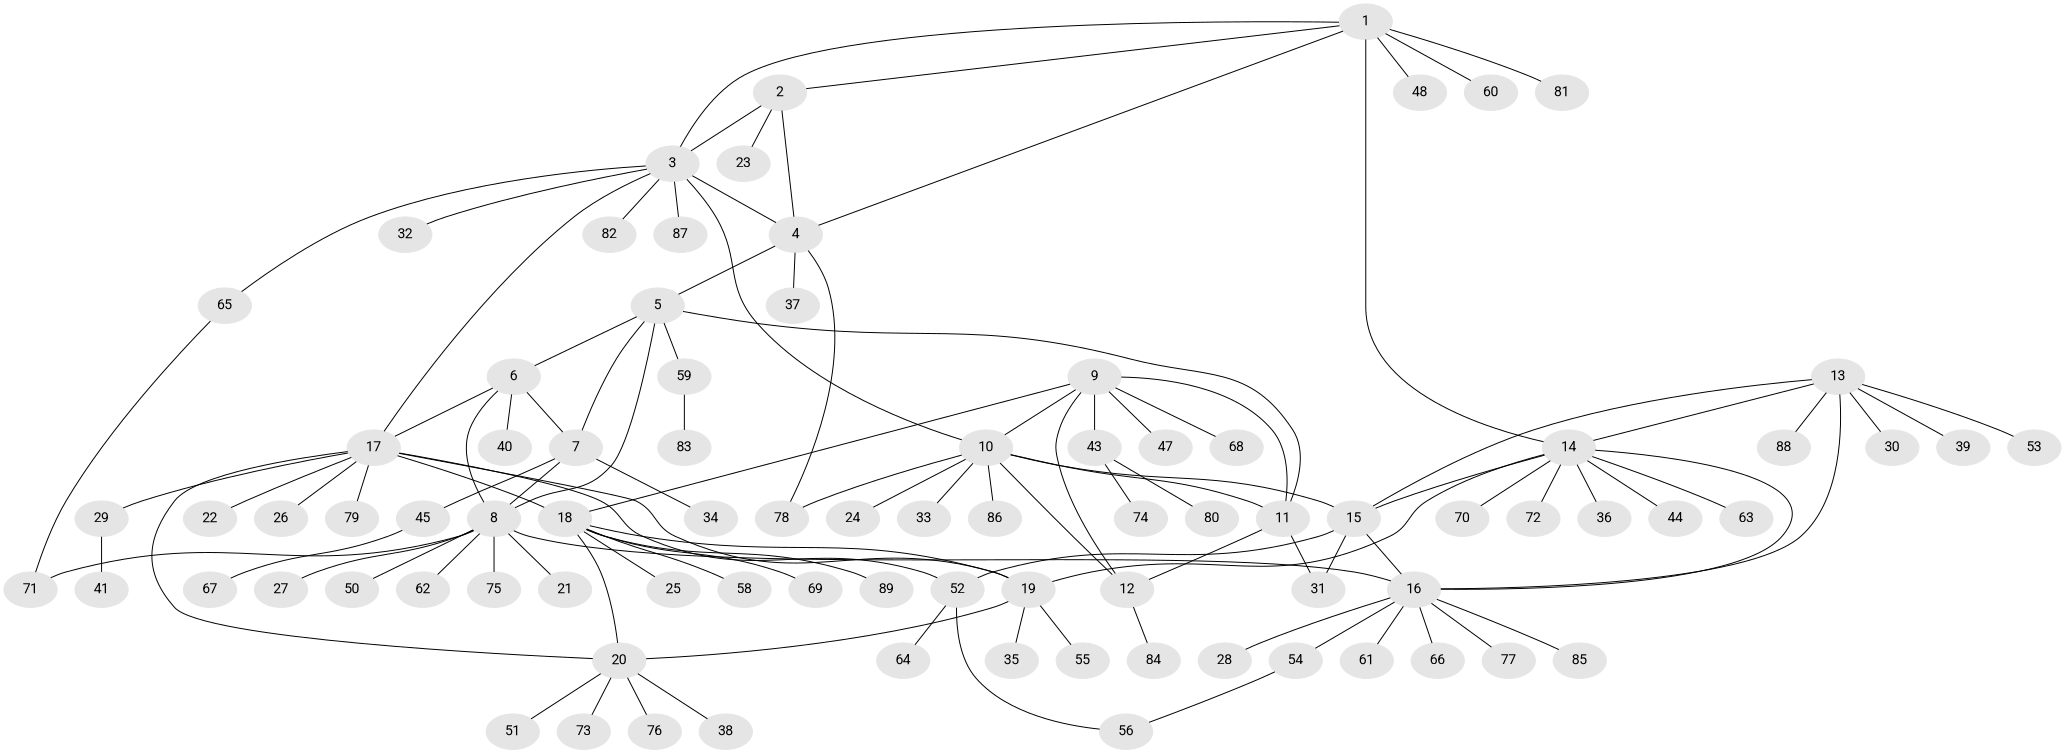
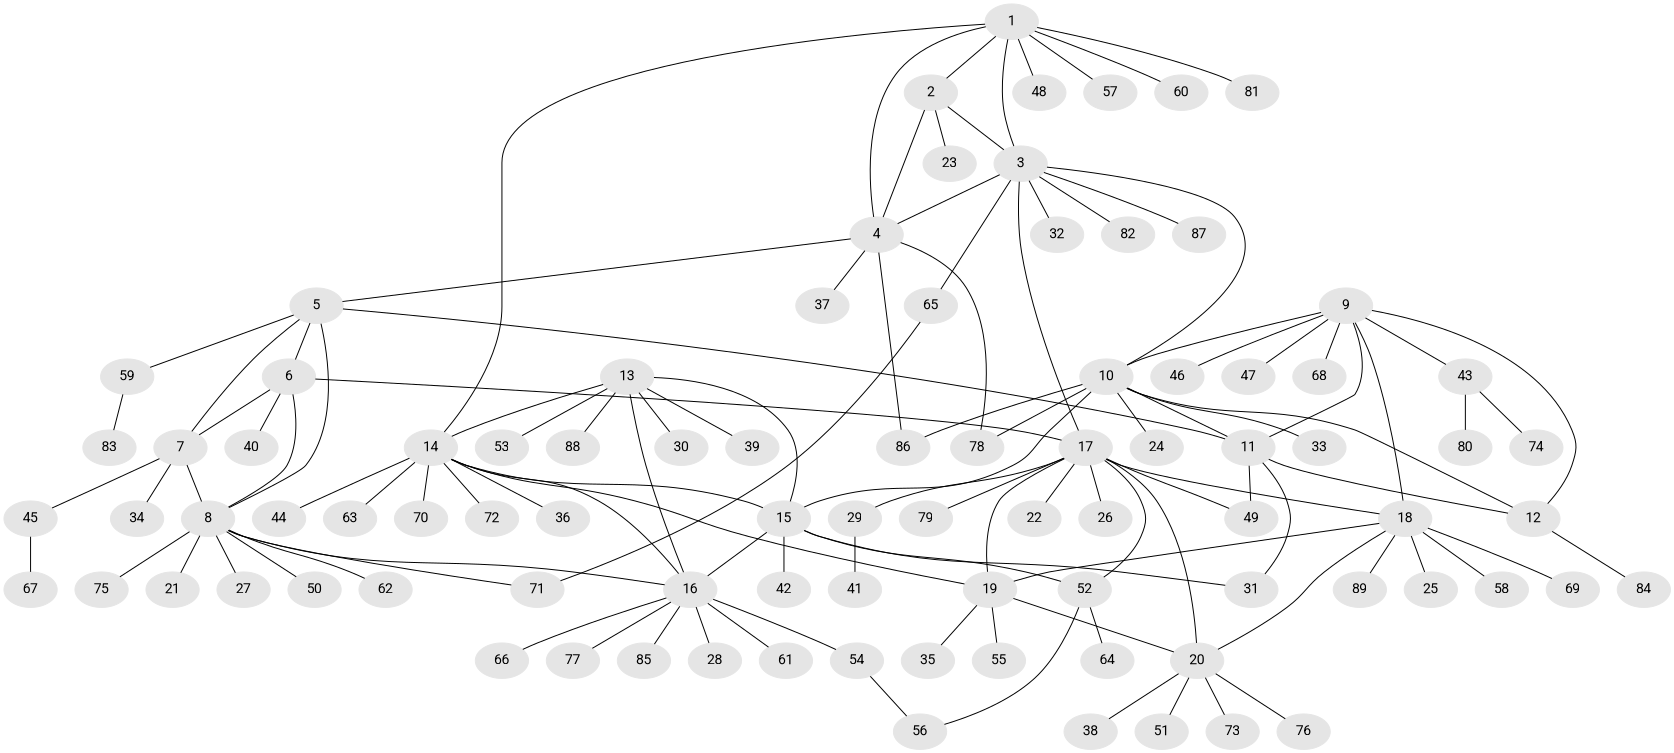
node "57": added
edge "4" -- "86": added
node "46": added
node "49": added
node "42": added
